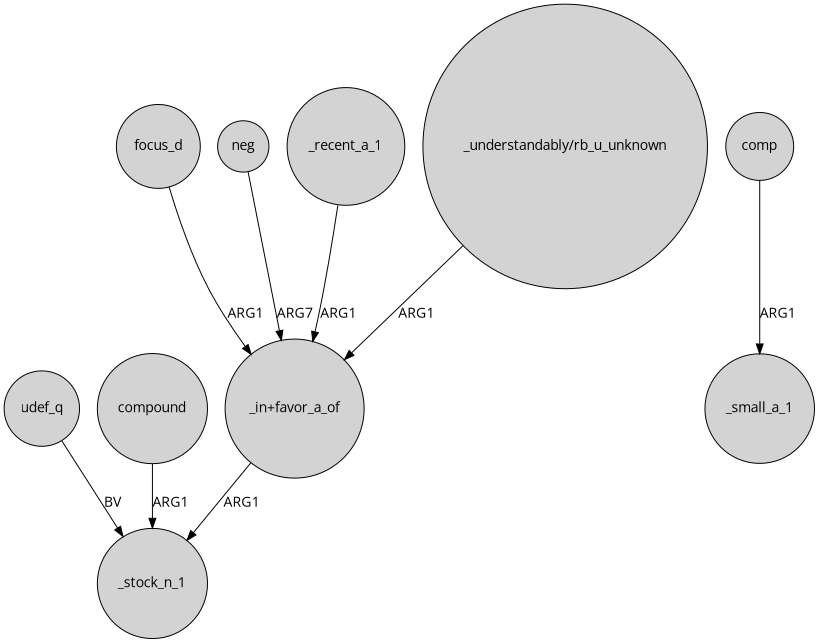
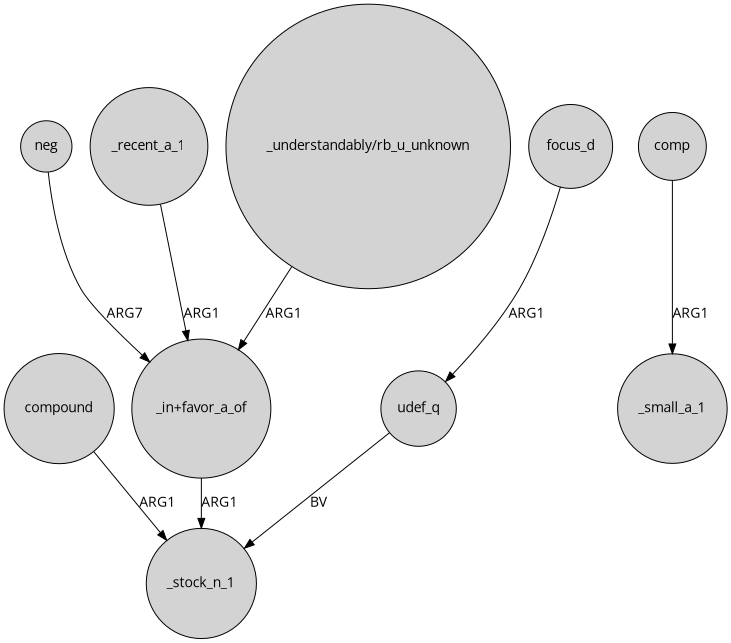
edge "focus_d" -> "_in+favor_a_of": now "focus_d" -> "udef_q"
